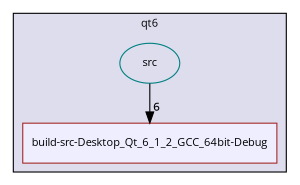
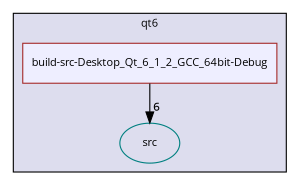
edge "src" -> "build-src-Desktop_Qt_6_1_2_GCC_64bit-Debug": reversed
